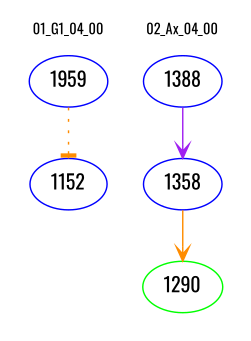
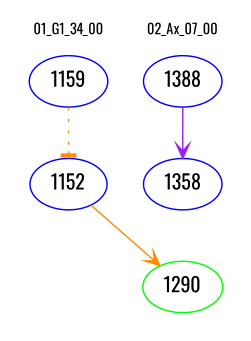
cluster "01_G1_04_00": label "01_G1_04_00" -> "01_G1_34_00"
cluster "02_Ax_04_00": label "02_Ax_04_00" -> "02_Ax_07_00"
node "1959": label "1959" -> "1159"
edge "1358" -> "1290": now "1152" -> "1290"
